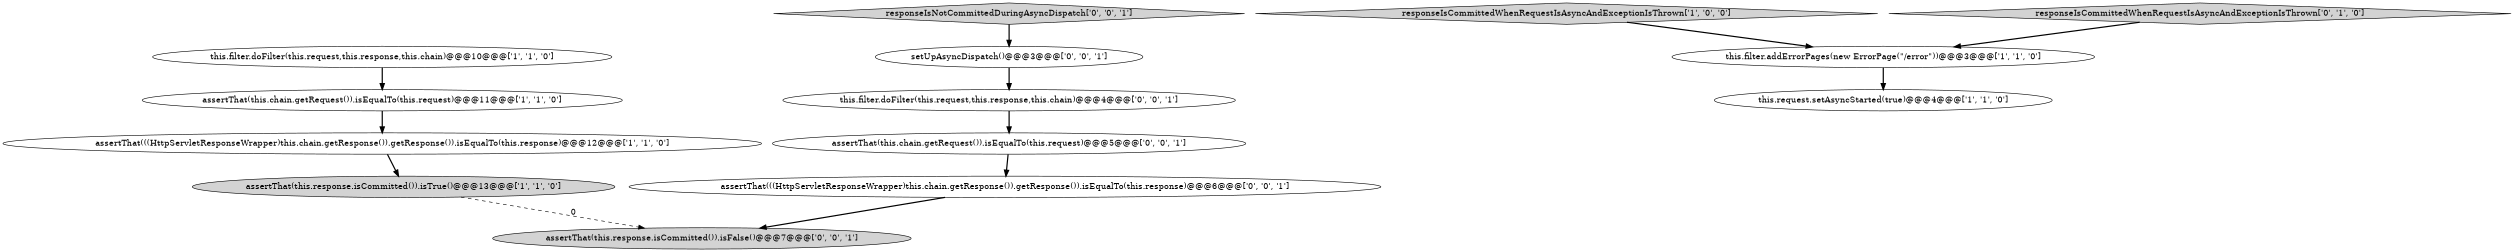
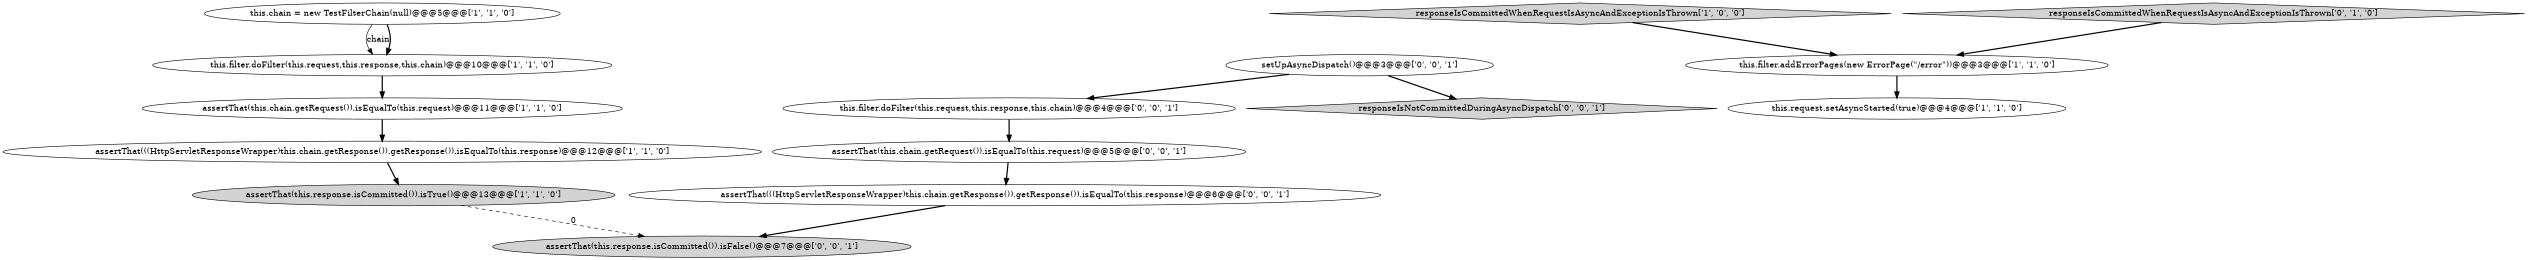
node "this.chain = new TestFilterChain(null)@@@5@@@['1', '1', '0']": added
edge "responseIsNotCommittedDuringAsyncDispatch['0', '0', '1']" -> "setUpAsyncDispatch()@@@3@@@['0', '0', '1']": reversed
